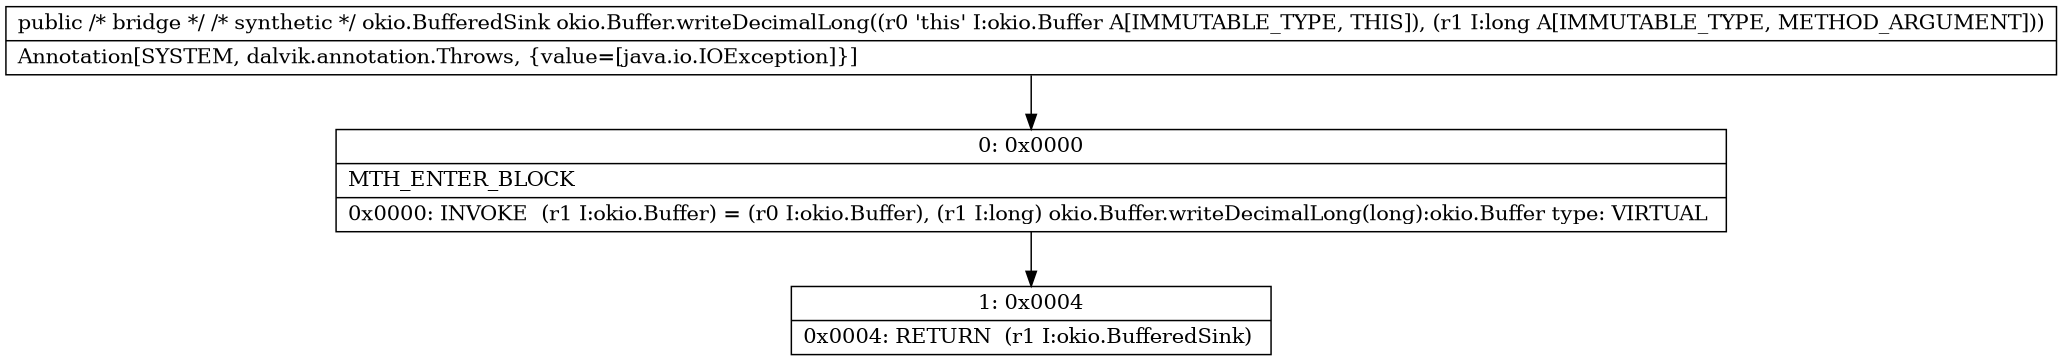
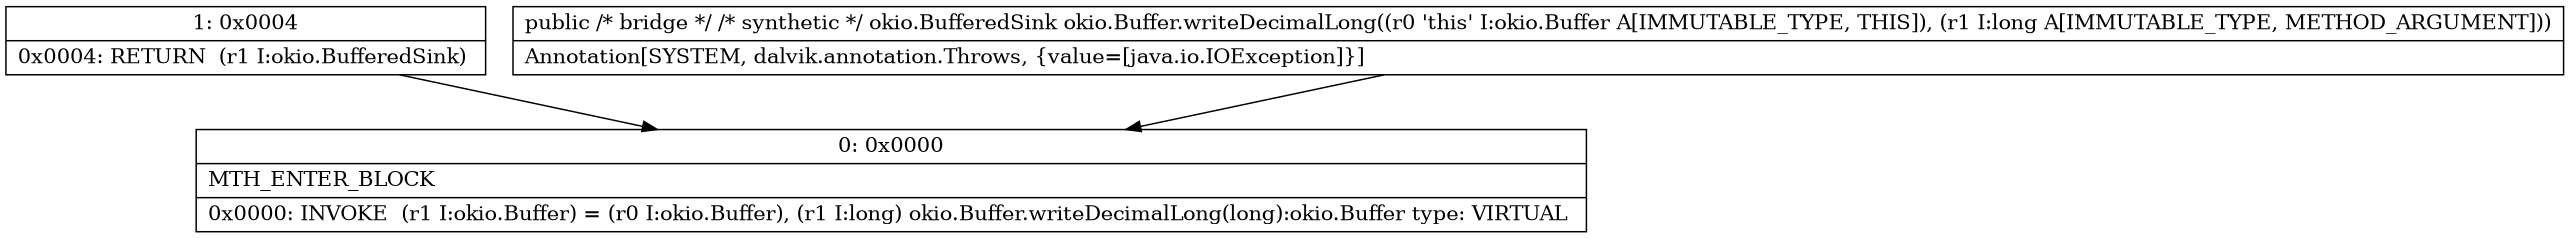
edge "0: 0x0000" -> "1: 0x0004": reversed
